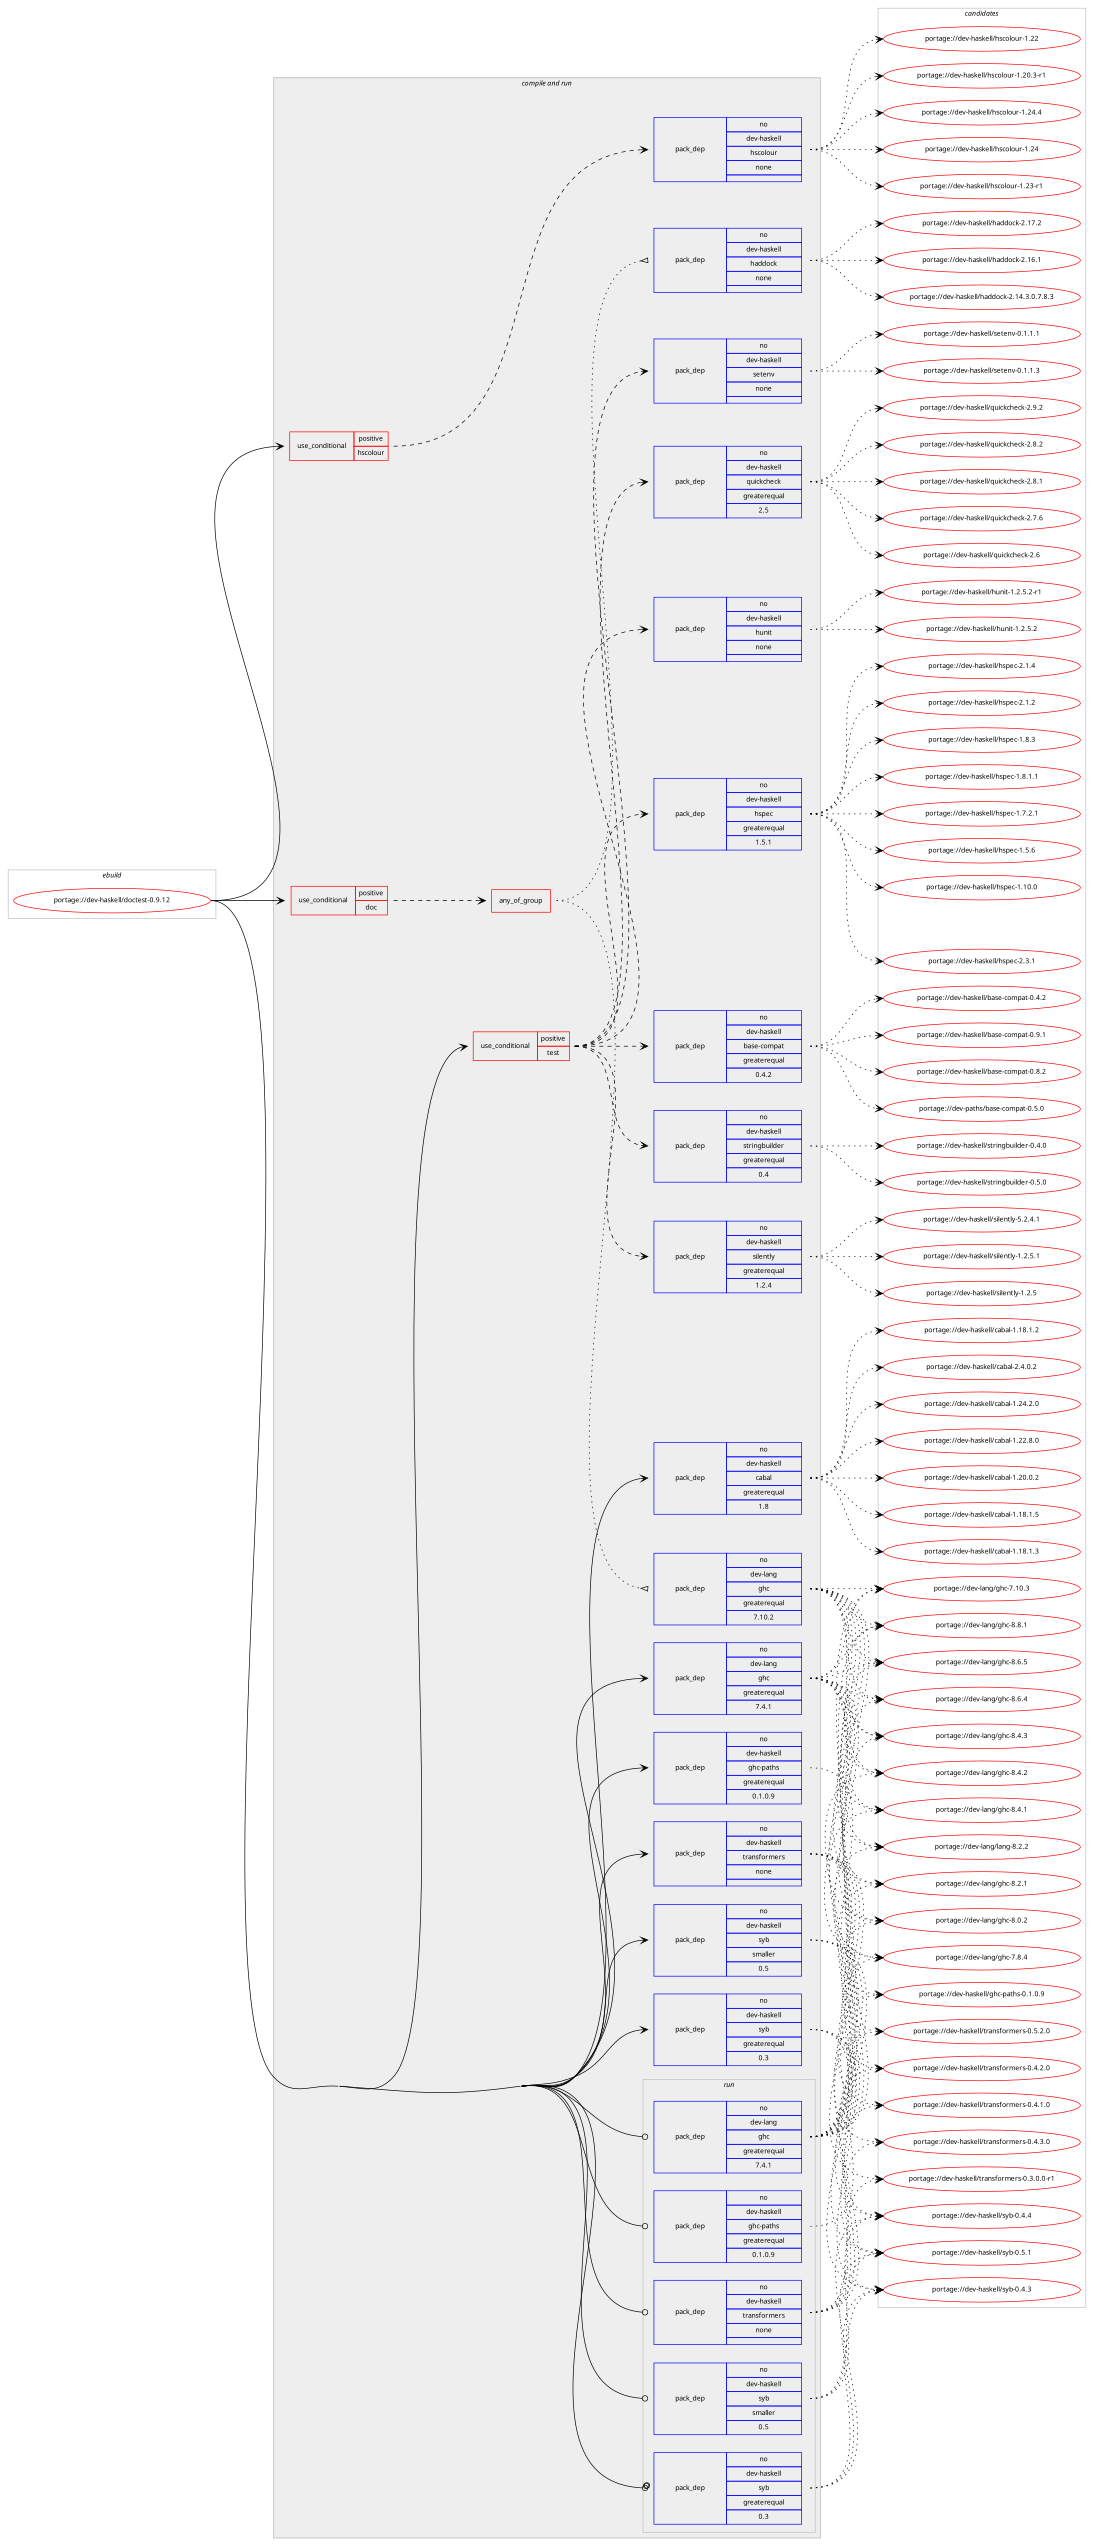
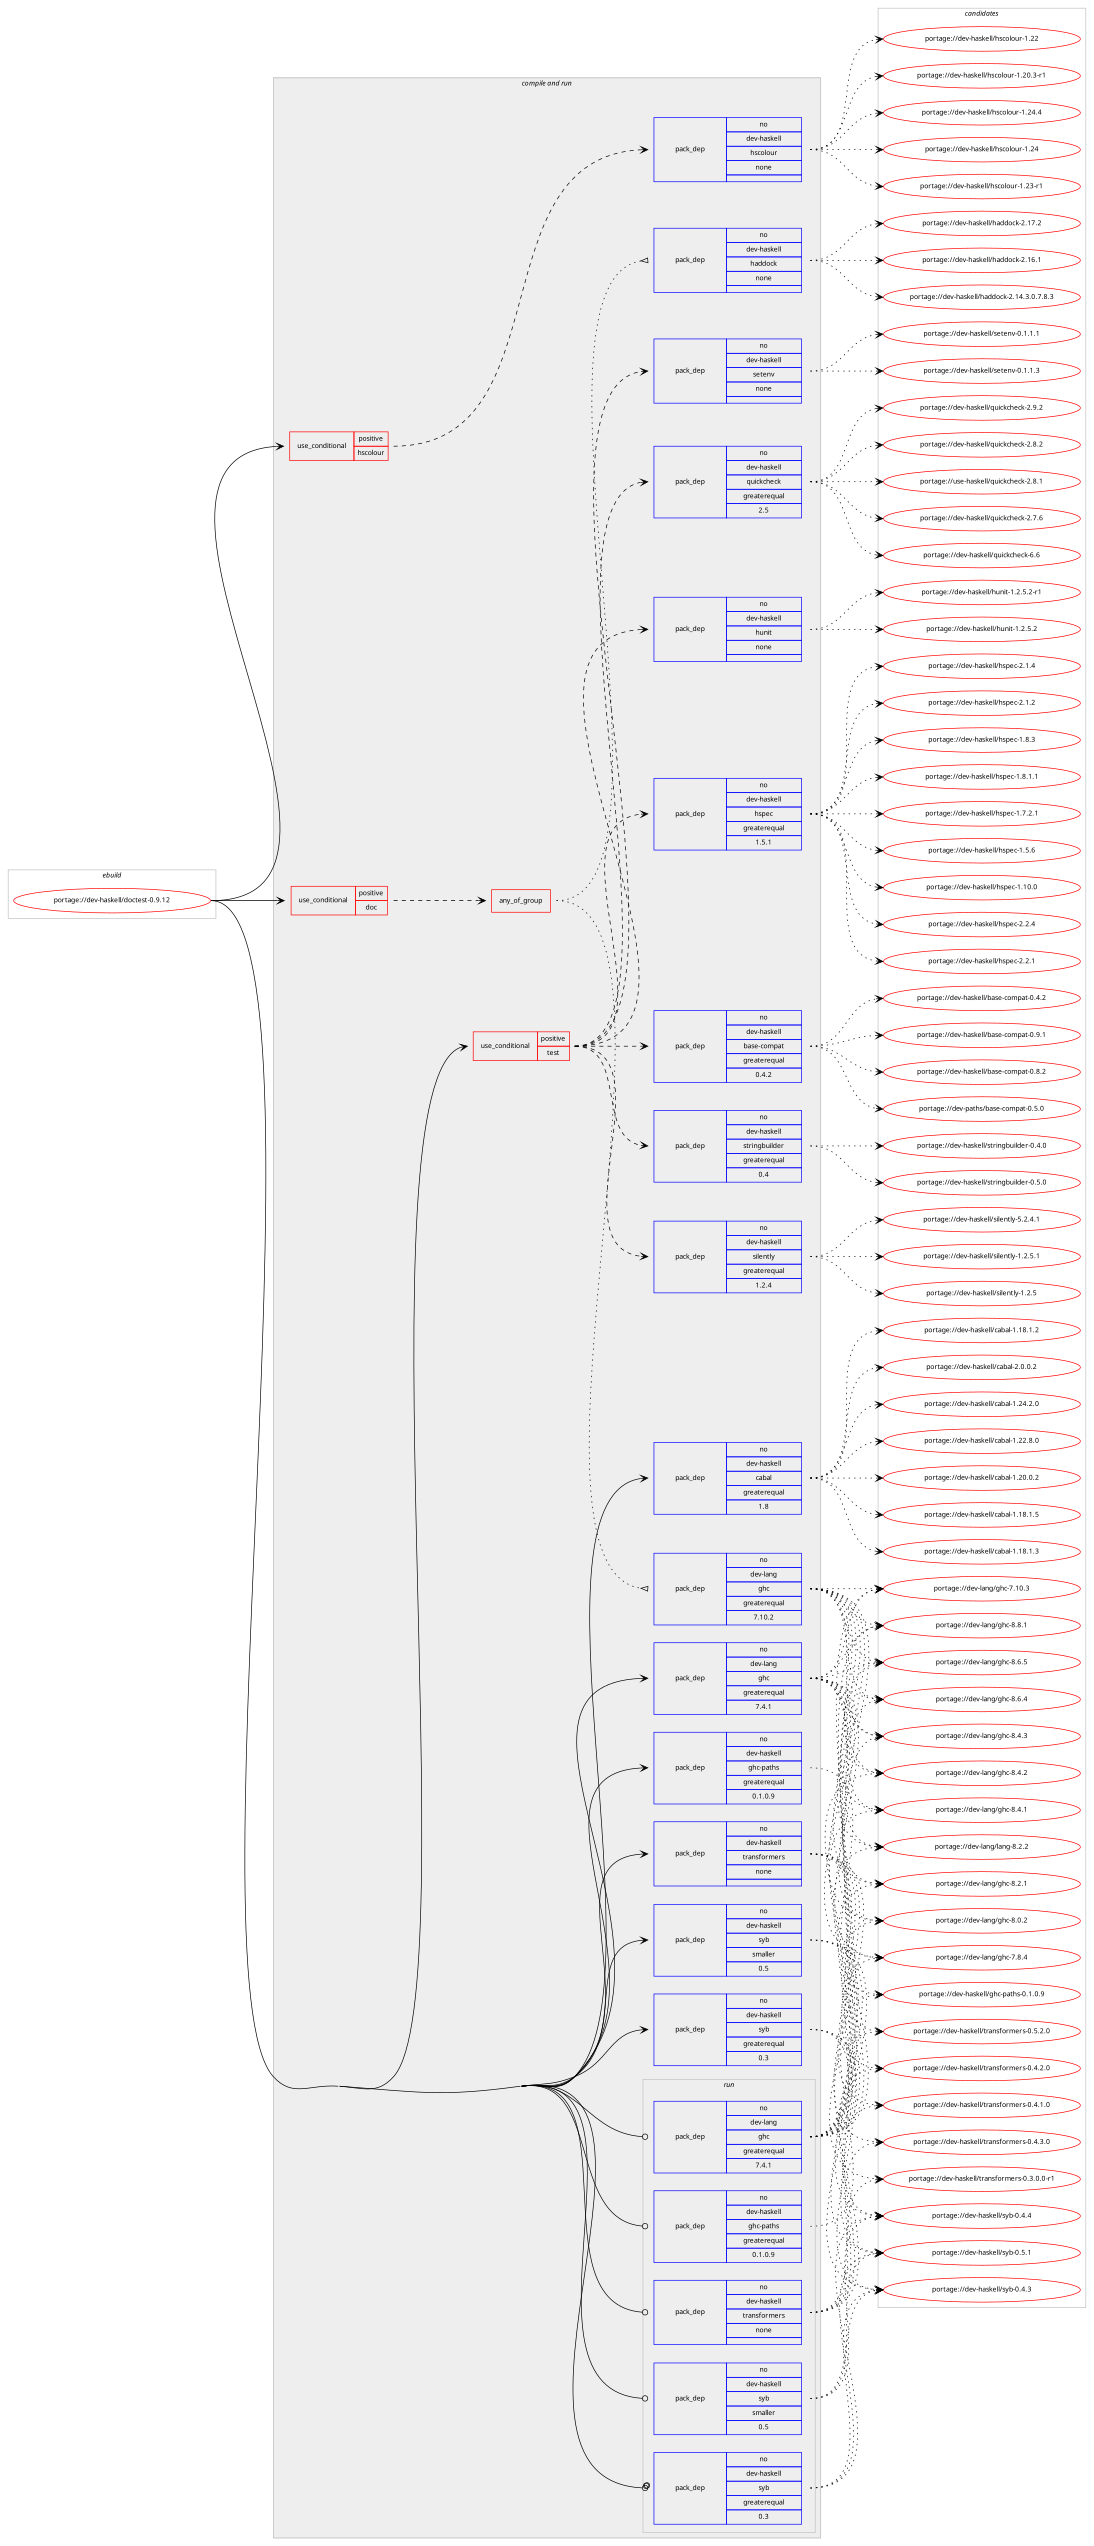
node "portage://dev-haskell/quickcheck-2.8.1": label "portage://dev-haskell/quickcheck-2.8.1" -> "portage://use-haskell/quickcheck-2.8.1"
node "portage://dev-haskell/quickcheck-2.6": label "portage://dev-haskell/quickcheck-2.6" -> "portage://dev-haskell/quickcheck-6.6"
node "portage://dev-haskell/hspec-2.2.4": added
node "portage://dev-haskell/hspec-2.3.1": label "portage://dev-haskell/hspec-2.3.1" -> "portage://dev-haskell/hspec-2.2.1"
node "portage://dev-haskell/cabal-2.4.0.2": label "portage://dev-haskell/cabal-2.4.0.2" -> "portage://dev-haskell/cabal-2.0.0.2"
